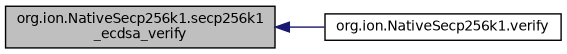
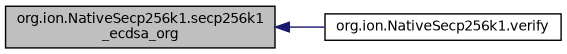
node "org.ion.NativeSecp256k1.secp256k1 _ecdsa_verify": label "org.ion.NativeSecp256k1.secp256k1 _ecdsa_verify" -> "org.ion.NativeSecp256k1.secp256k1 _ecdsa_org"
